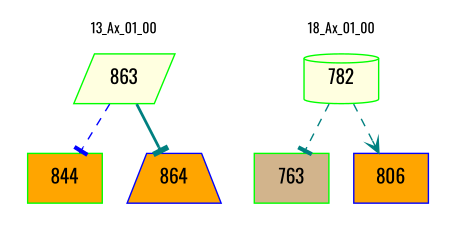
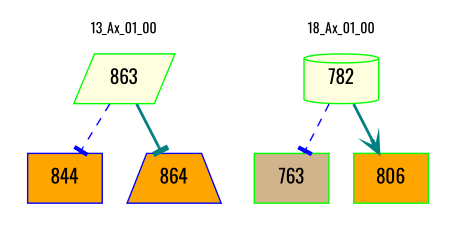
edge "782" -> "806": style dashed -> bold
edge "782" -> "763": color teal -> blue
node "844": color green -> blue
node "806": color blue -> green
